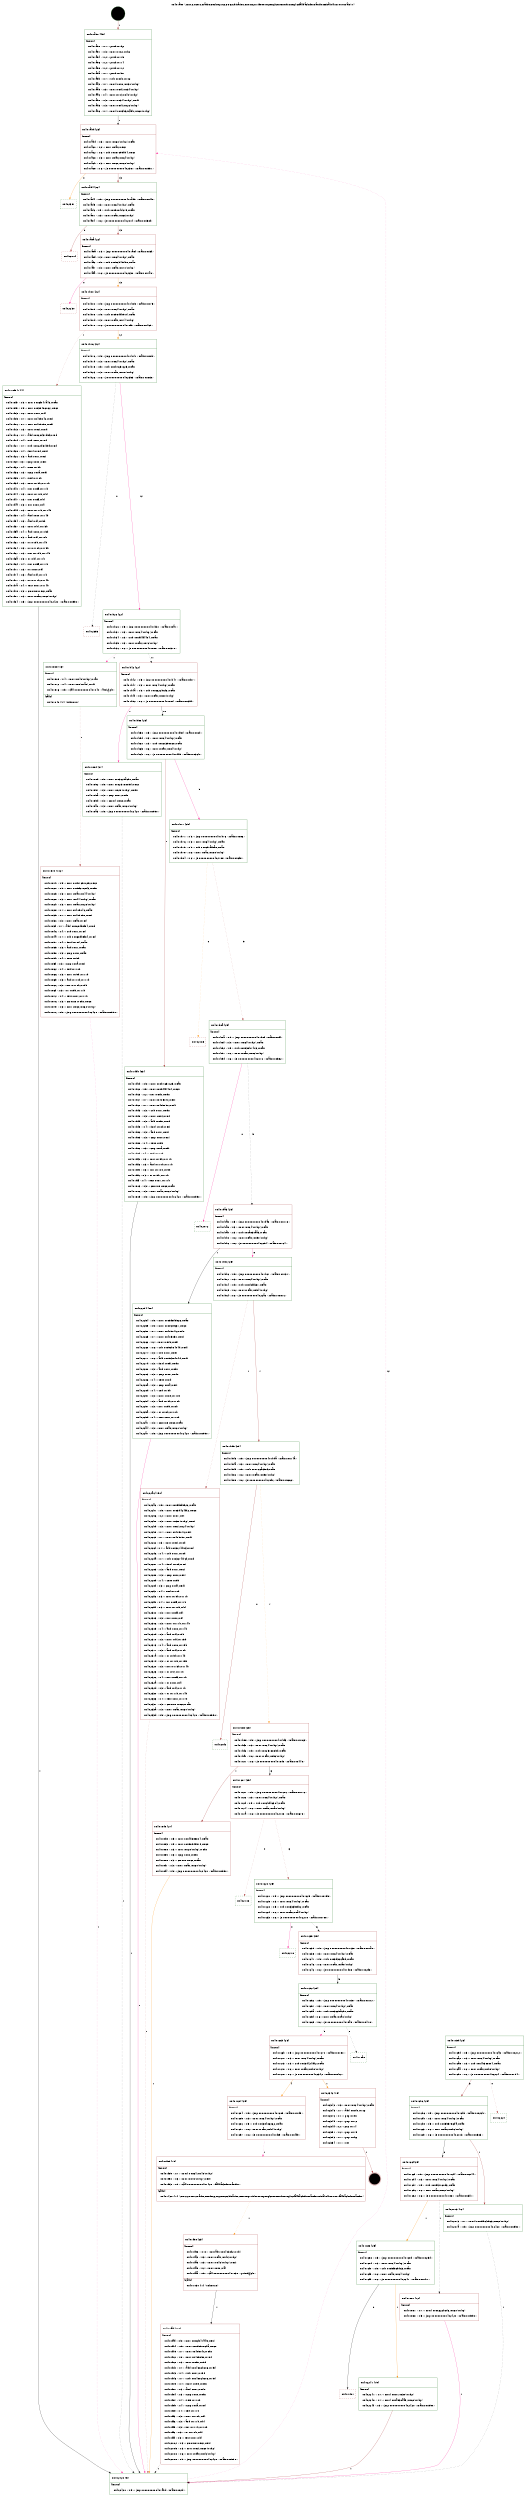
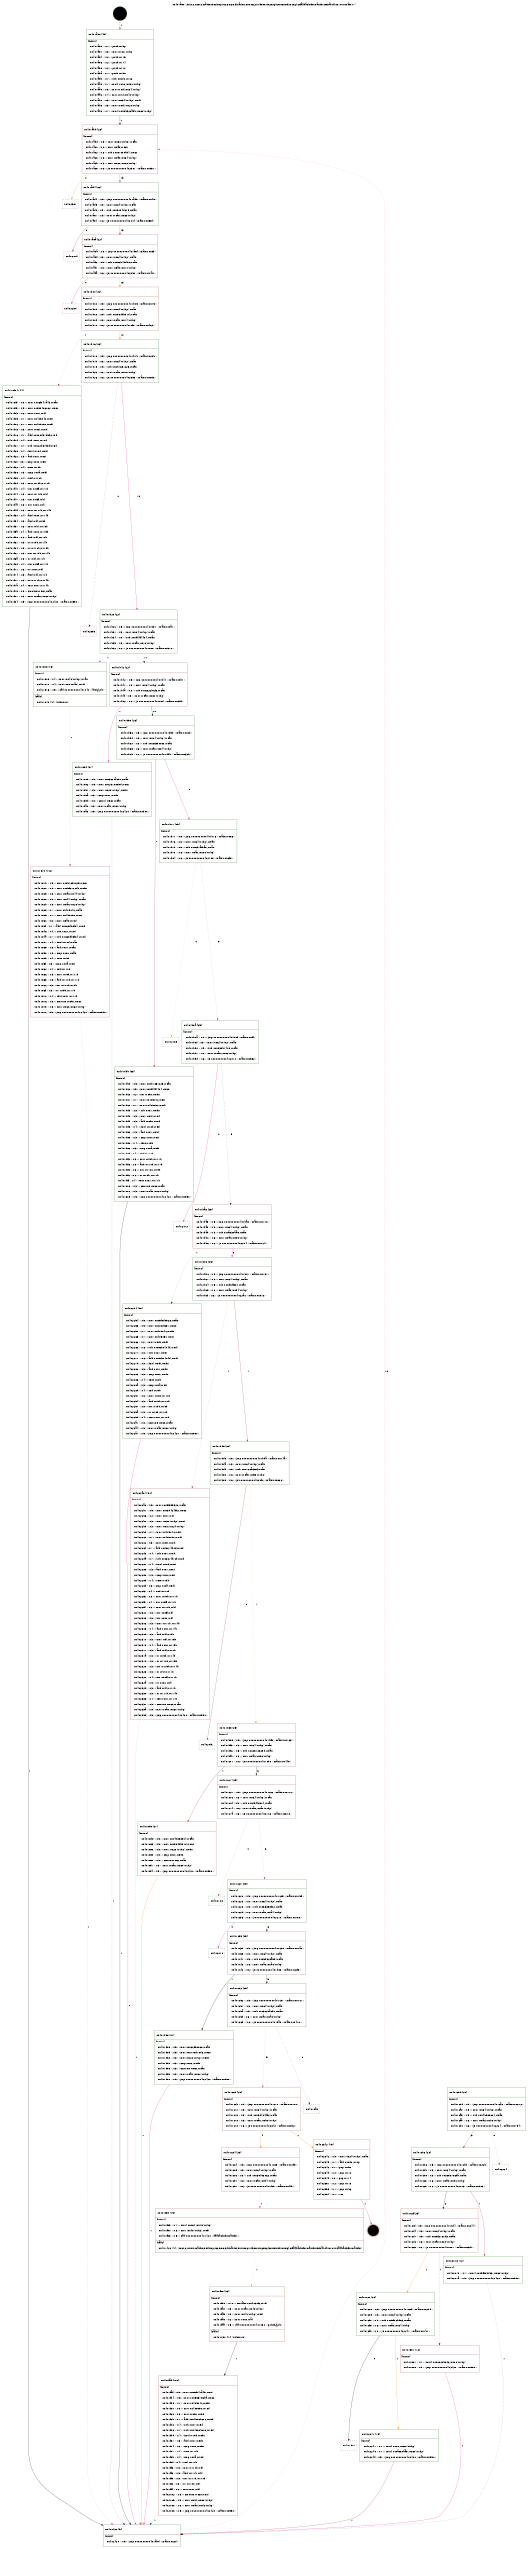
edge "0x401ba3 [25]" -> "0x402254 [88]": style solid -> dotted
node "0x401d88 [27]": added
